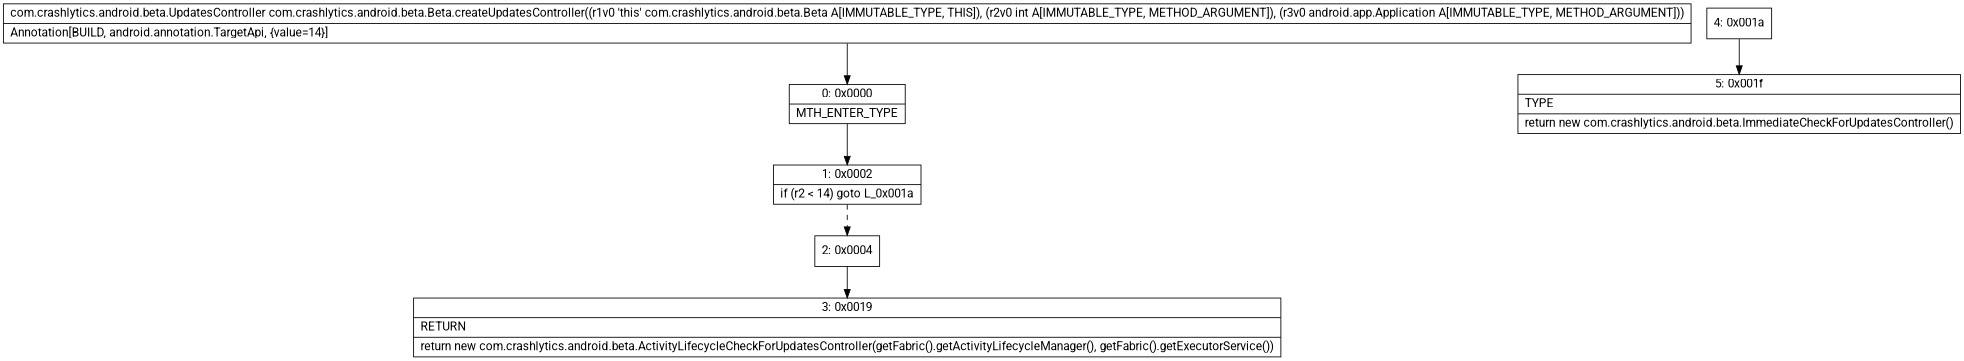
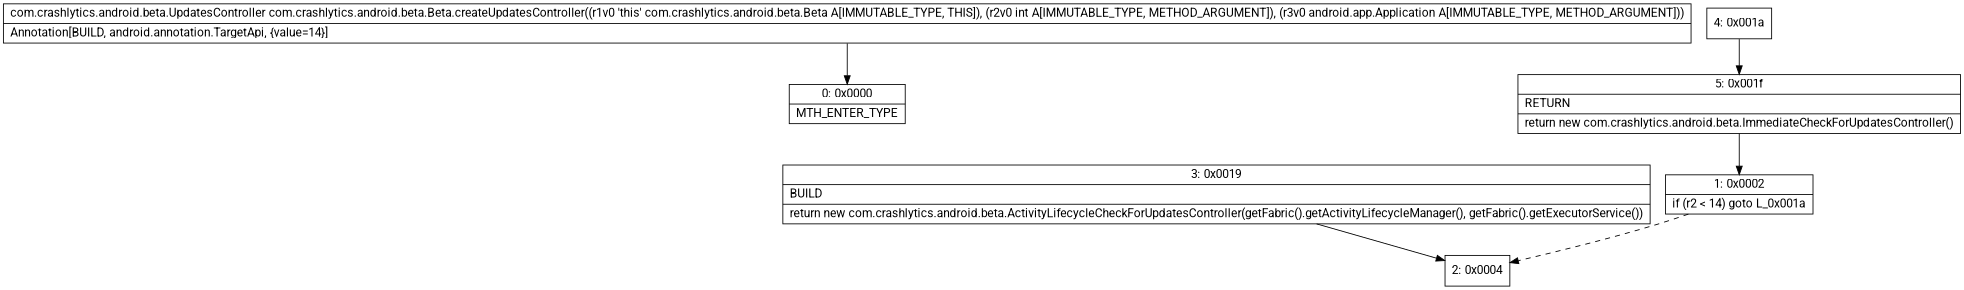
node "5: 0x001f": text "TYPE" -> "RETURN"
edge "0: 0x0000" -> "1: 0x0002": now "5: 0x001f" -> "1: 0x0002"
edge "2: 0x0004" -> "3: 0x0019": reversed
node "3: 0x0019": text "RETURN" -> "BUILD"
